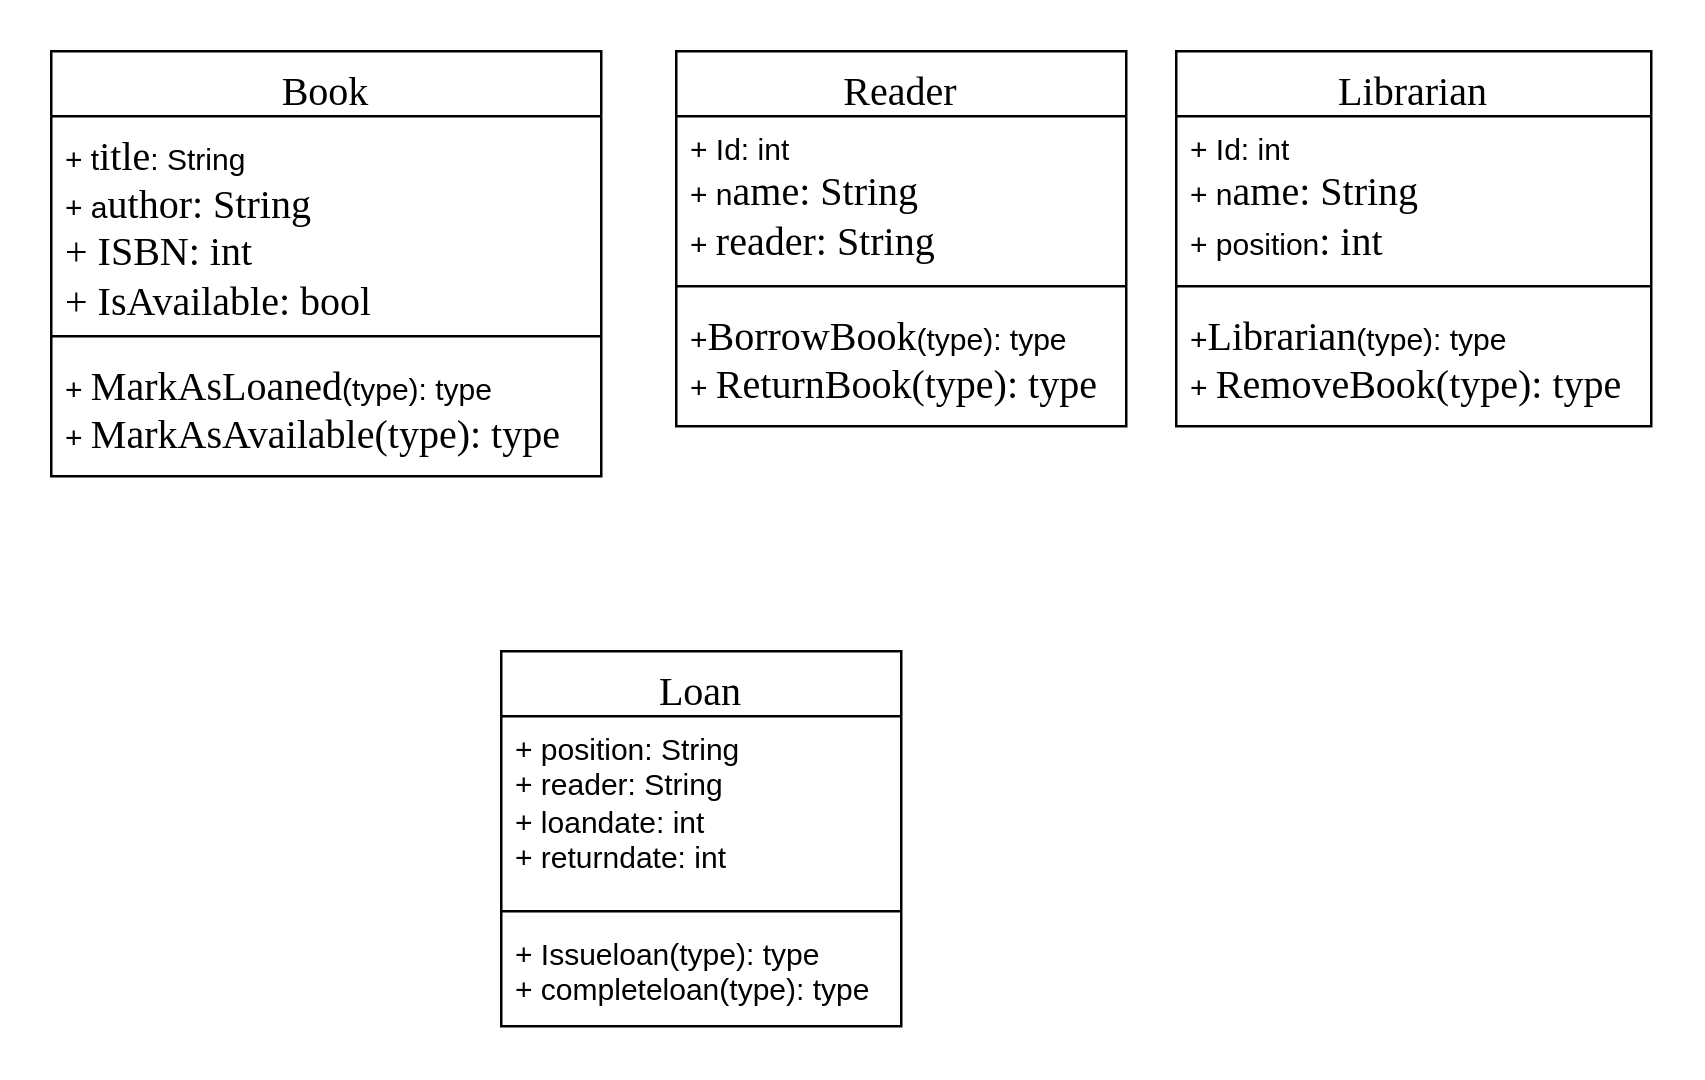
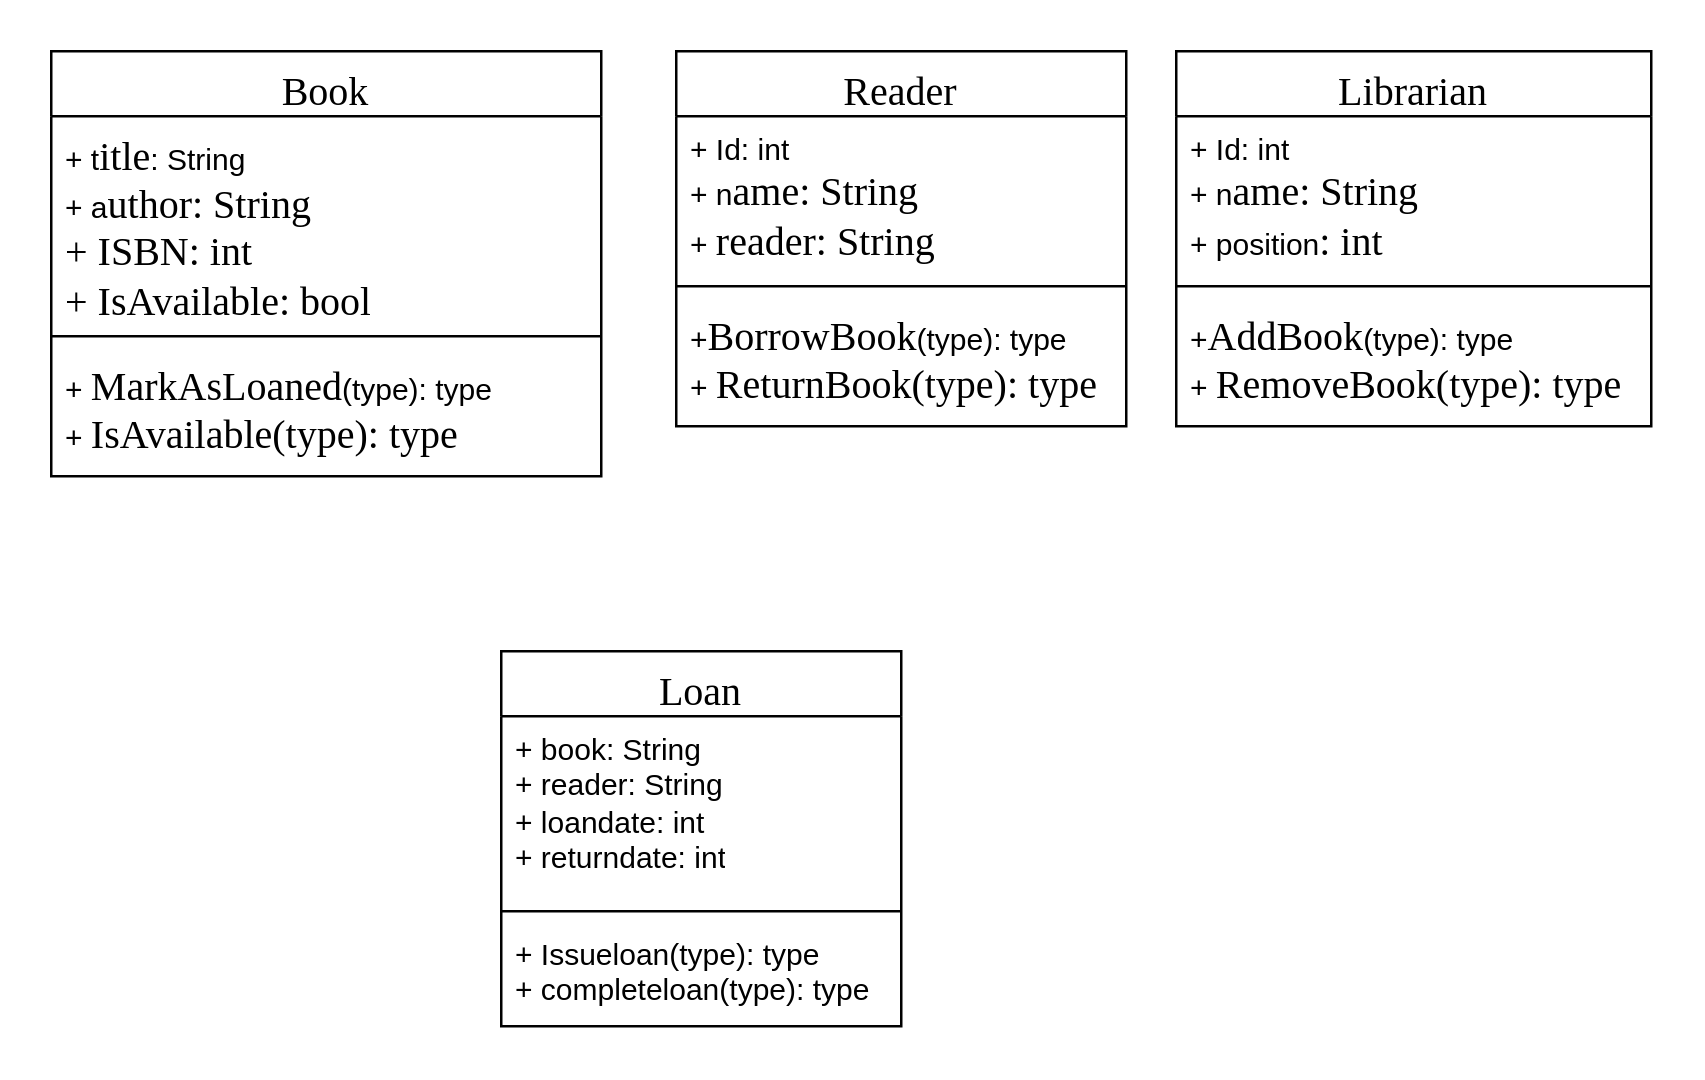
node "+Librarian(type): type + RemoveBook(type): type": label "+Librarian(type): type + RemoveBook(type): type" -> "+AddBook(type): type + RemoveBook(type): type"
node "+ MarkAsLoaned(type): type + MarkAsAvailable(type): type": label "+ MarkAsLoaned(type): type + MarkAsAvailable(type): type" -> "+ MarkAsLoaned(type): type + IsAvailable(type): type"
node "+ position: String + reader: String + loandate: int + returndate: int": label "+ position: String + reader: String + loandate: int + returndate: int" -> "+ book: String + reader: String + loandate: int + returndate: int"
